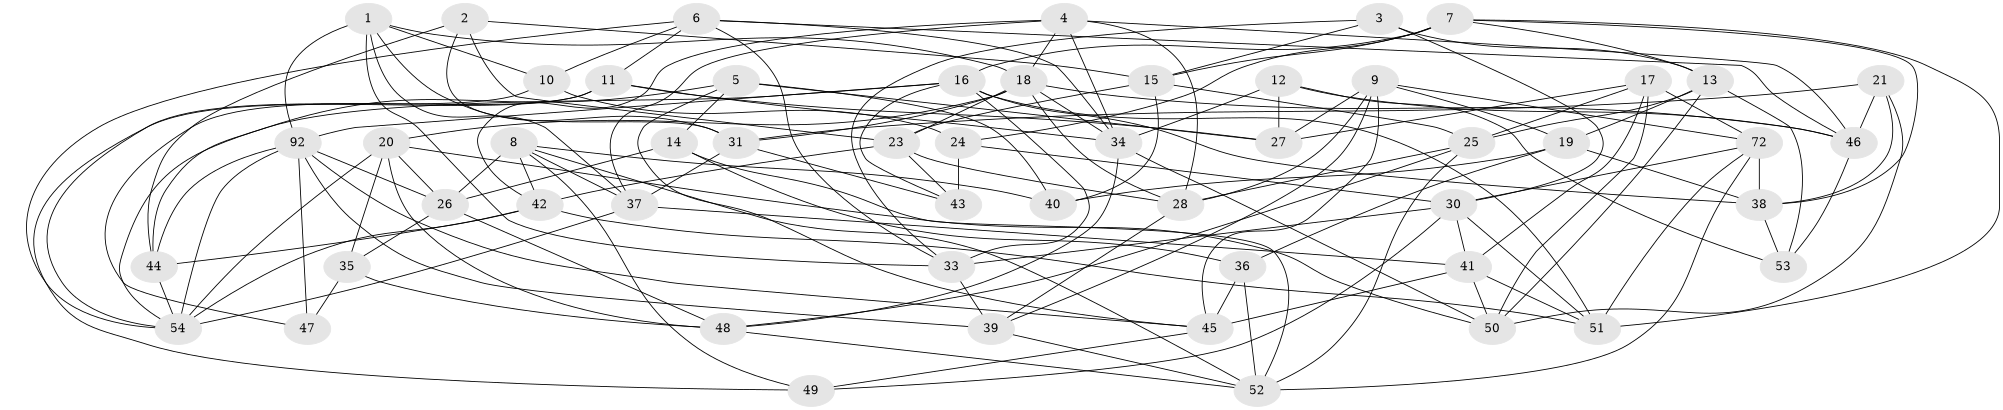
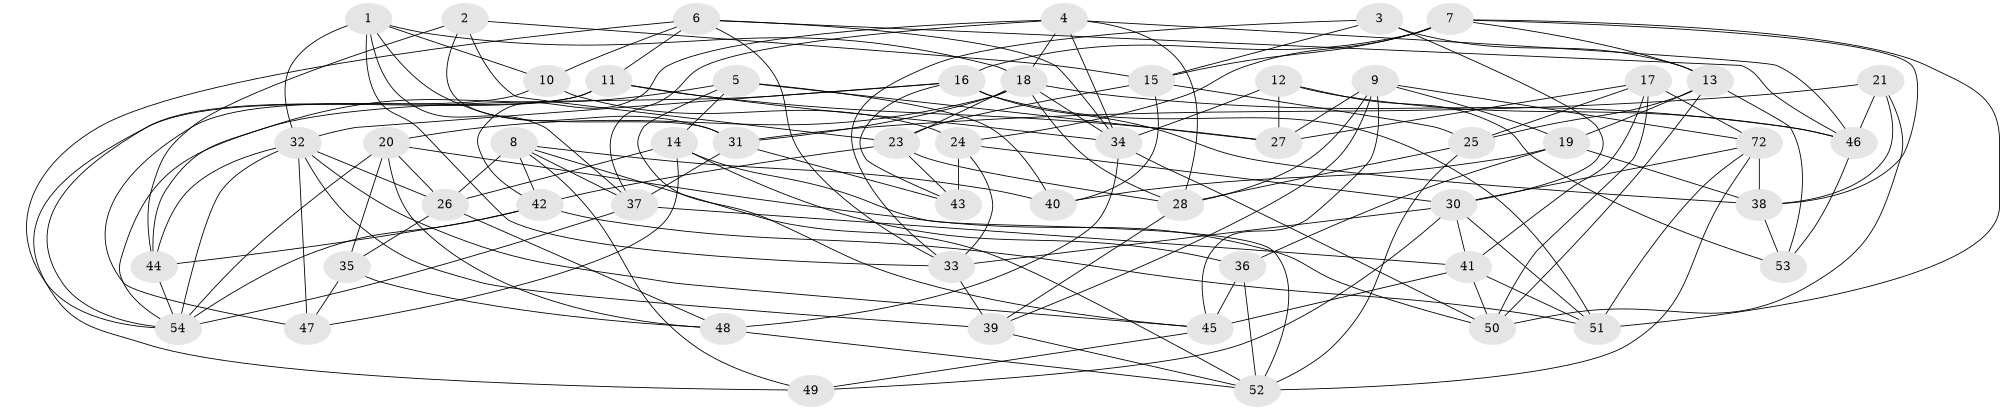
node "92": label "92" -> "32"
edge "16" -- "33": now "24" -- "33"
edge "25" -- "48": removed
edge "14" -- "47": added
